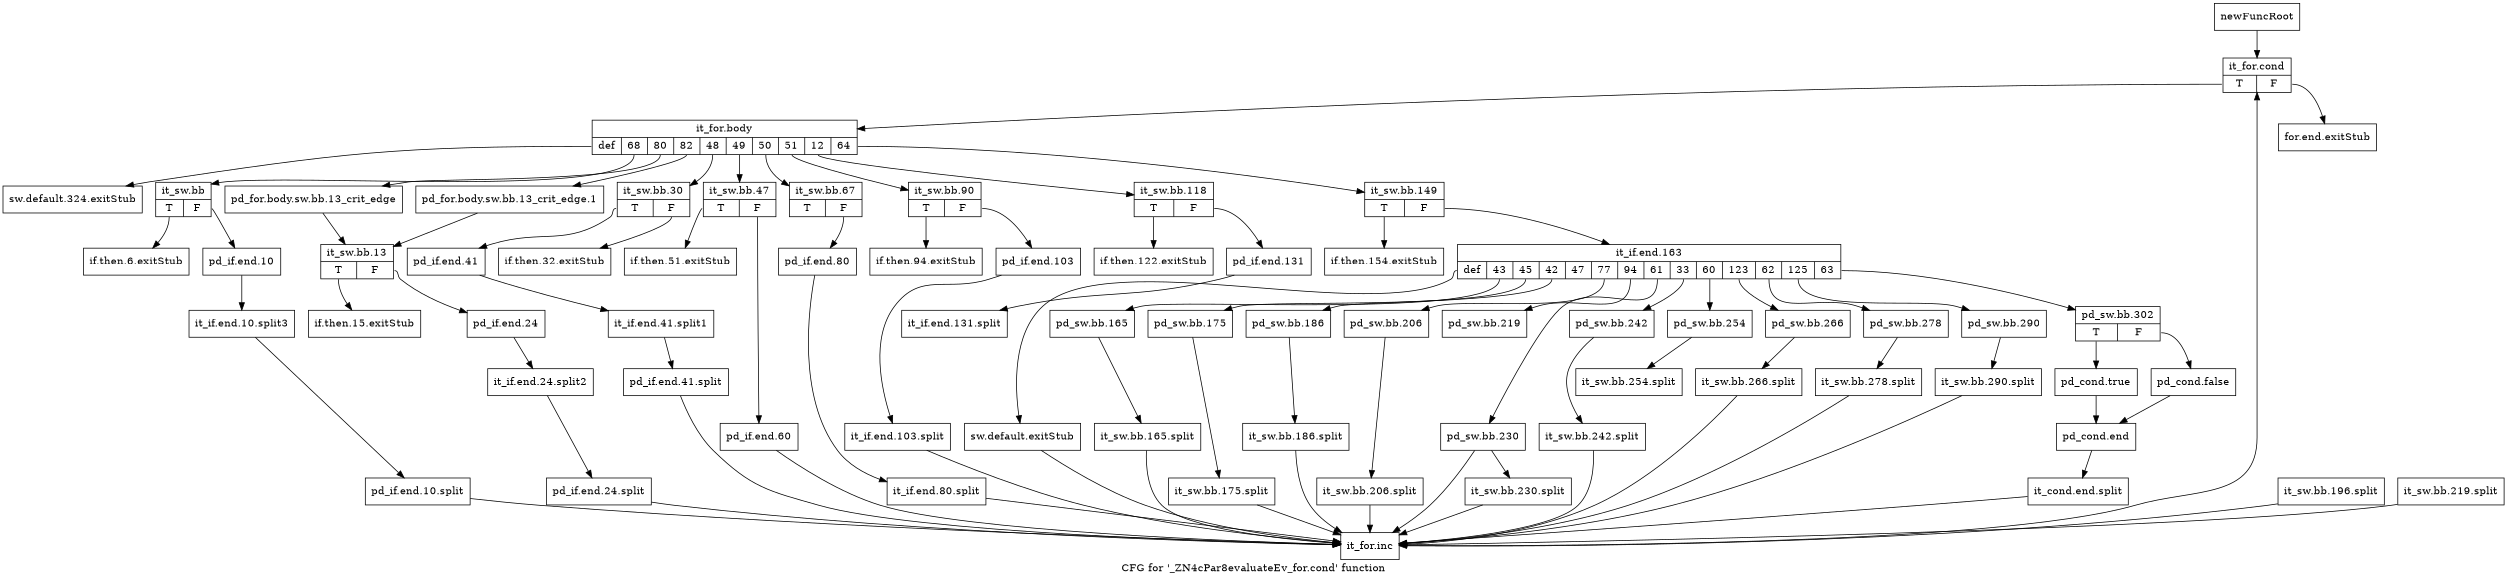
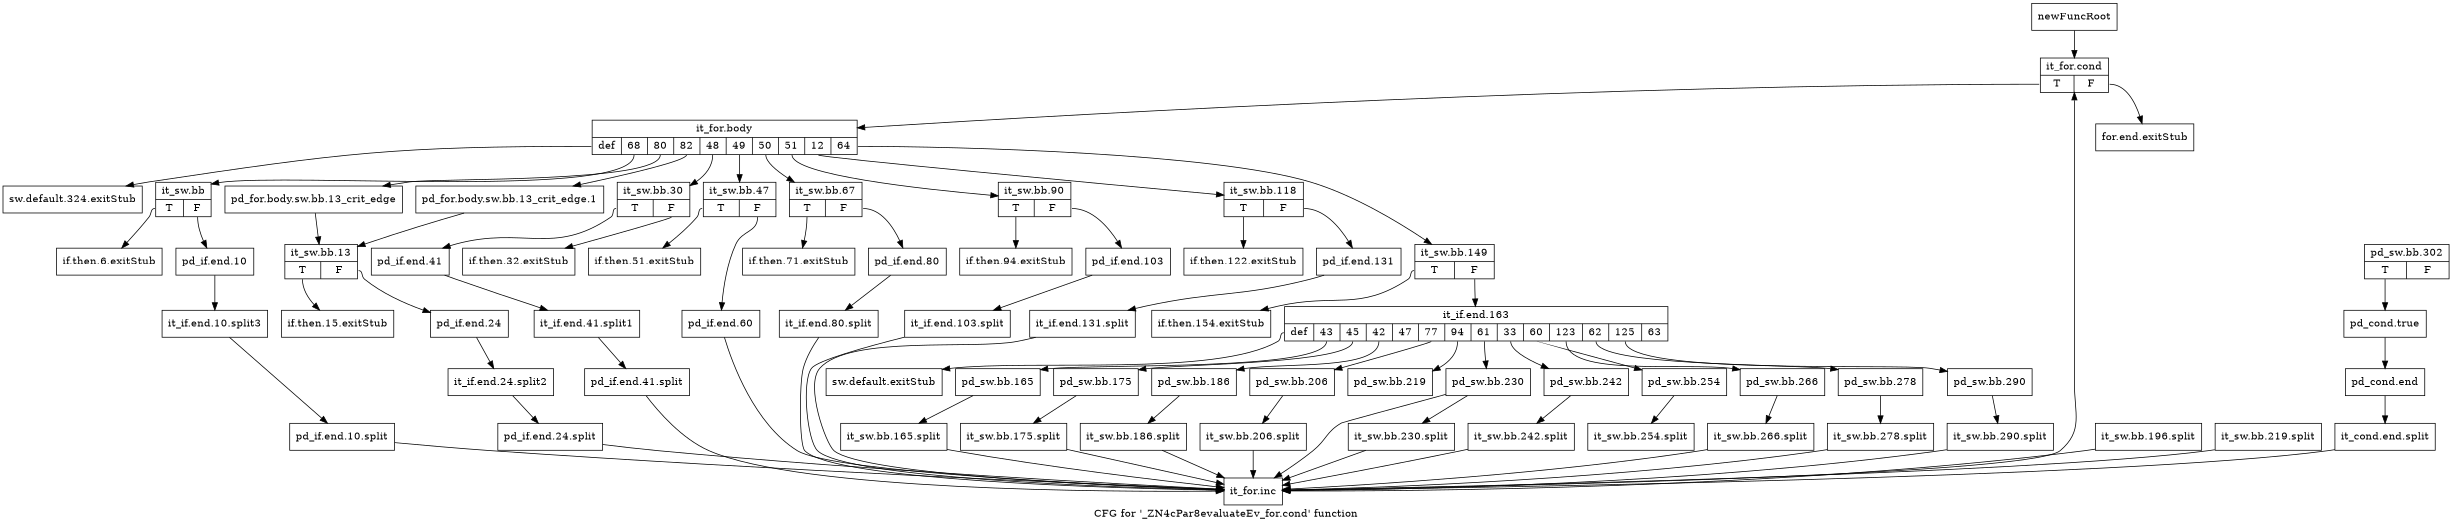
node "if.then.71.exitStub": added
edge "it_if.end.163" -> "pd_sw.bb.302": removed
node "pd_cond.false": removed
edge "sw.default.exitStub" -> "it_for.inc": now "it_if.end.131.split" -> "it_for.inc"
